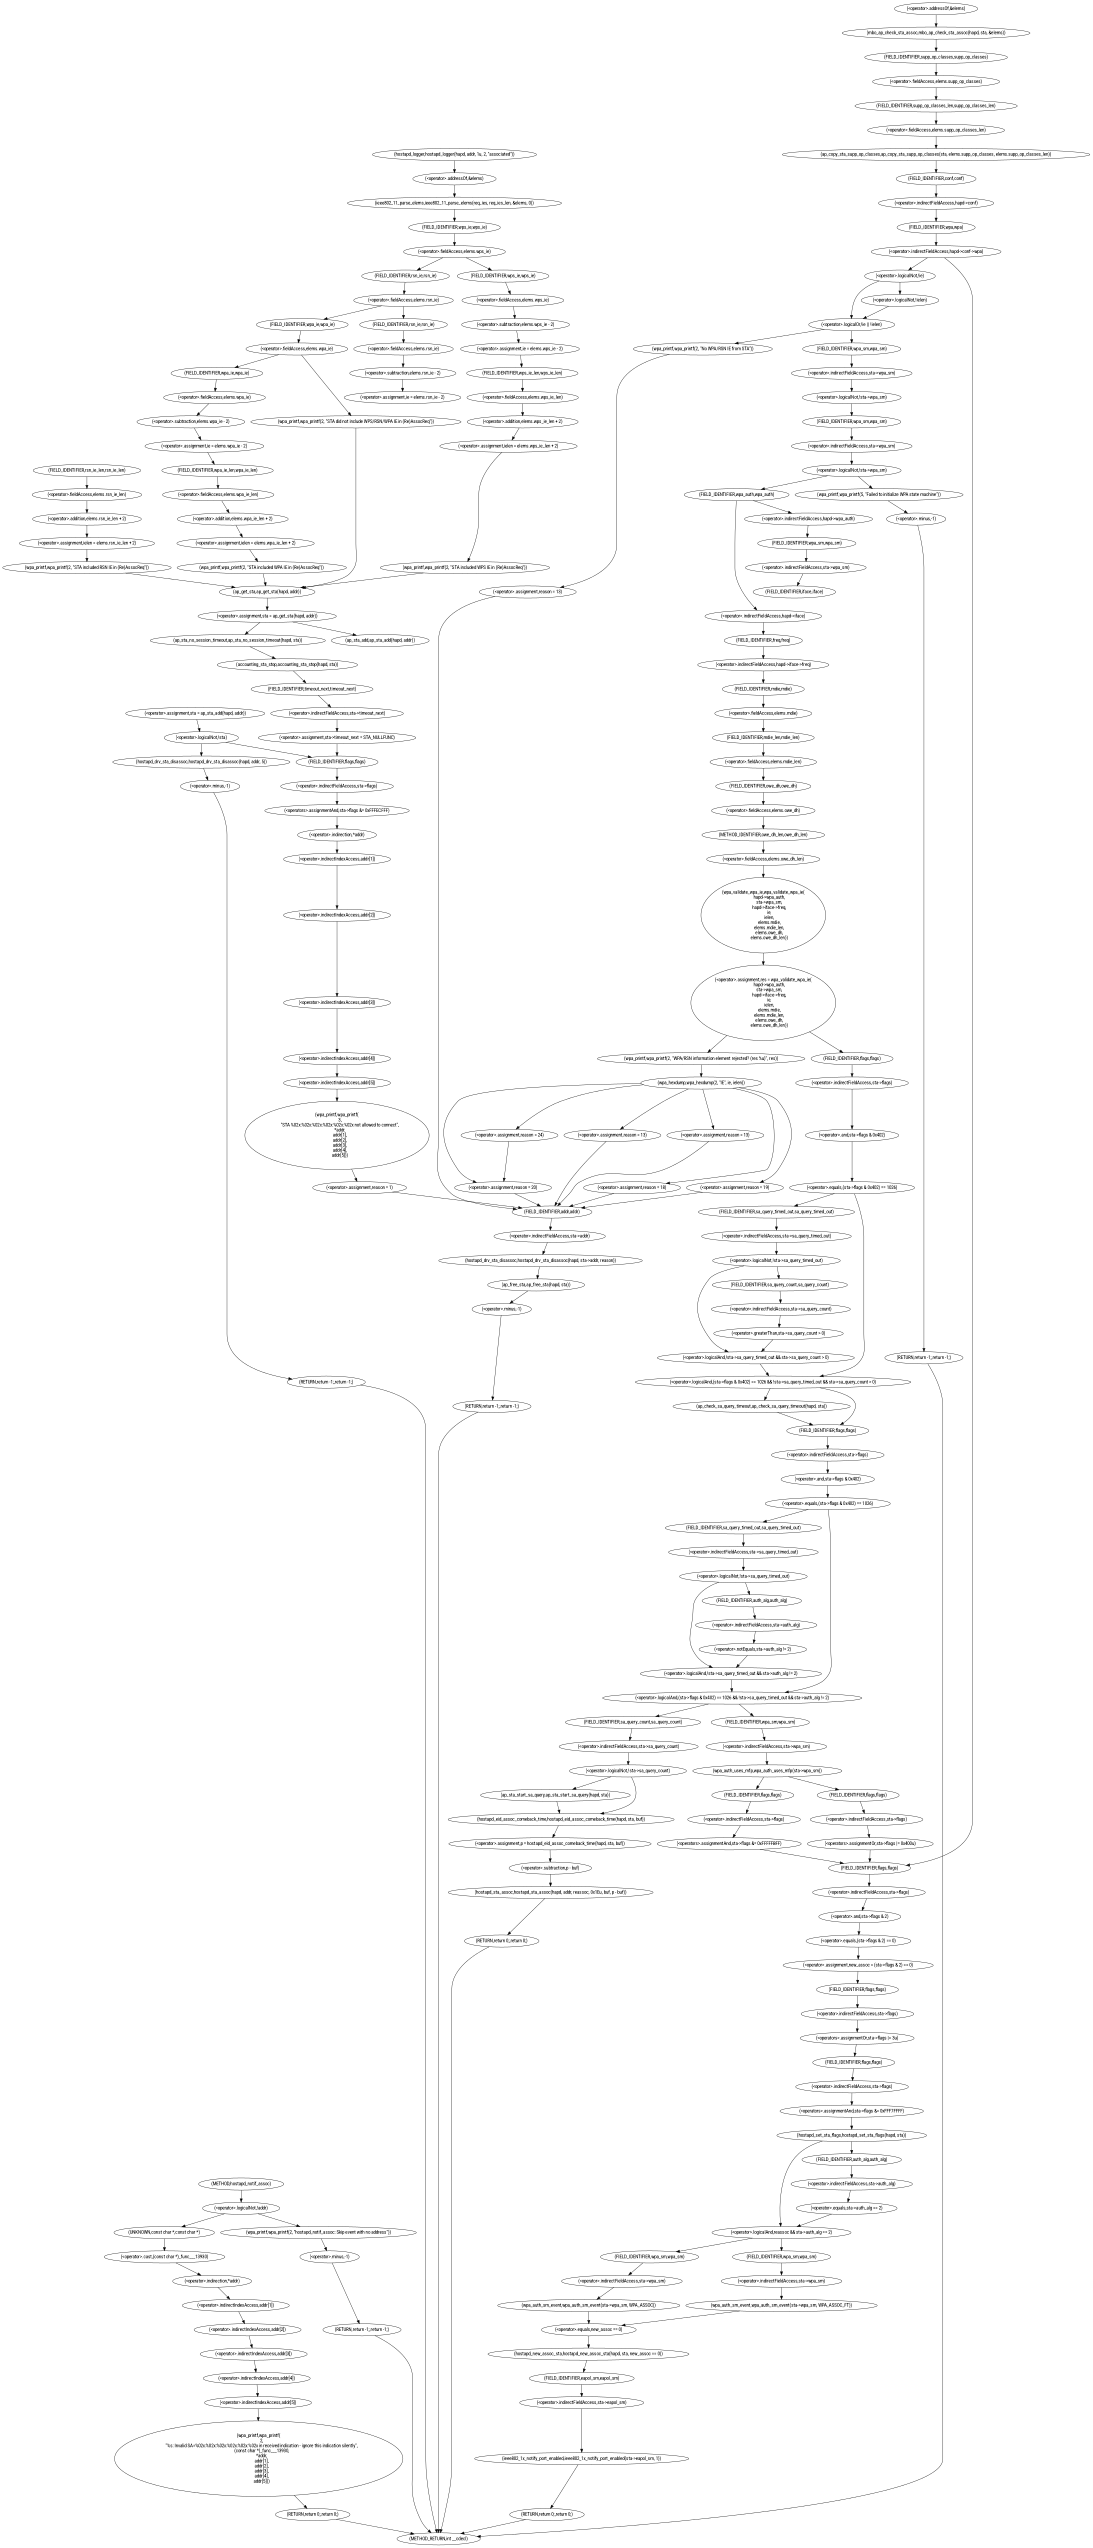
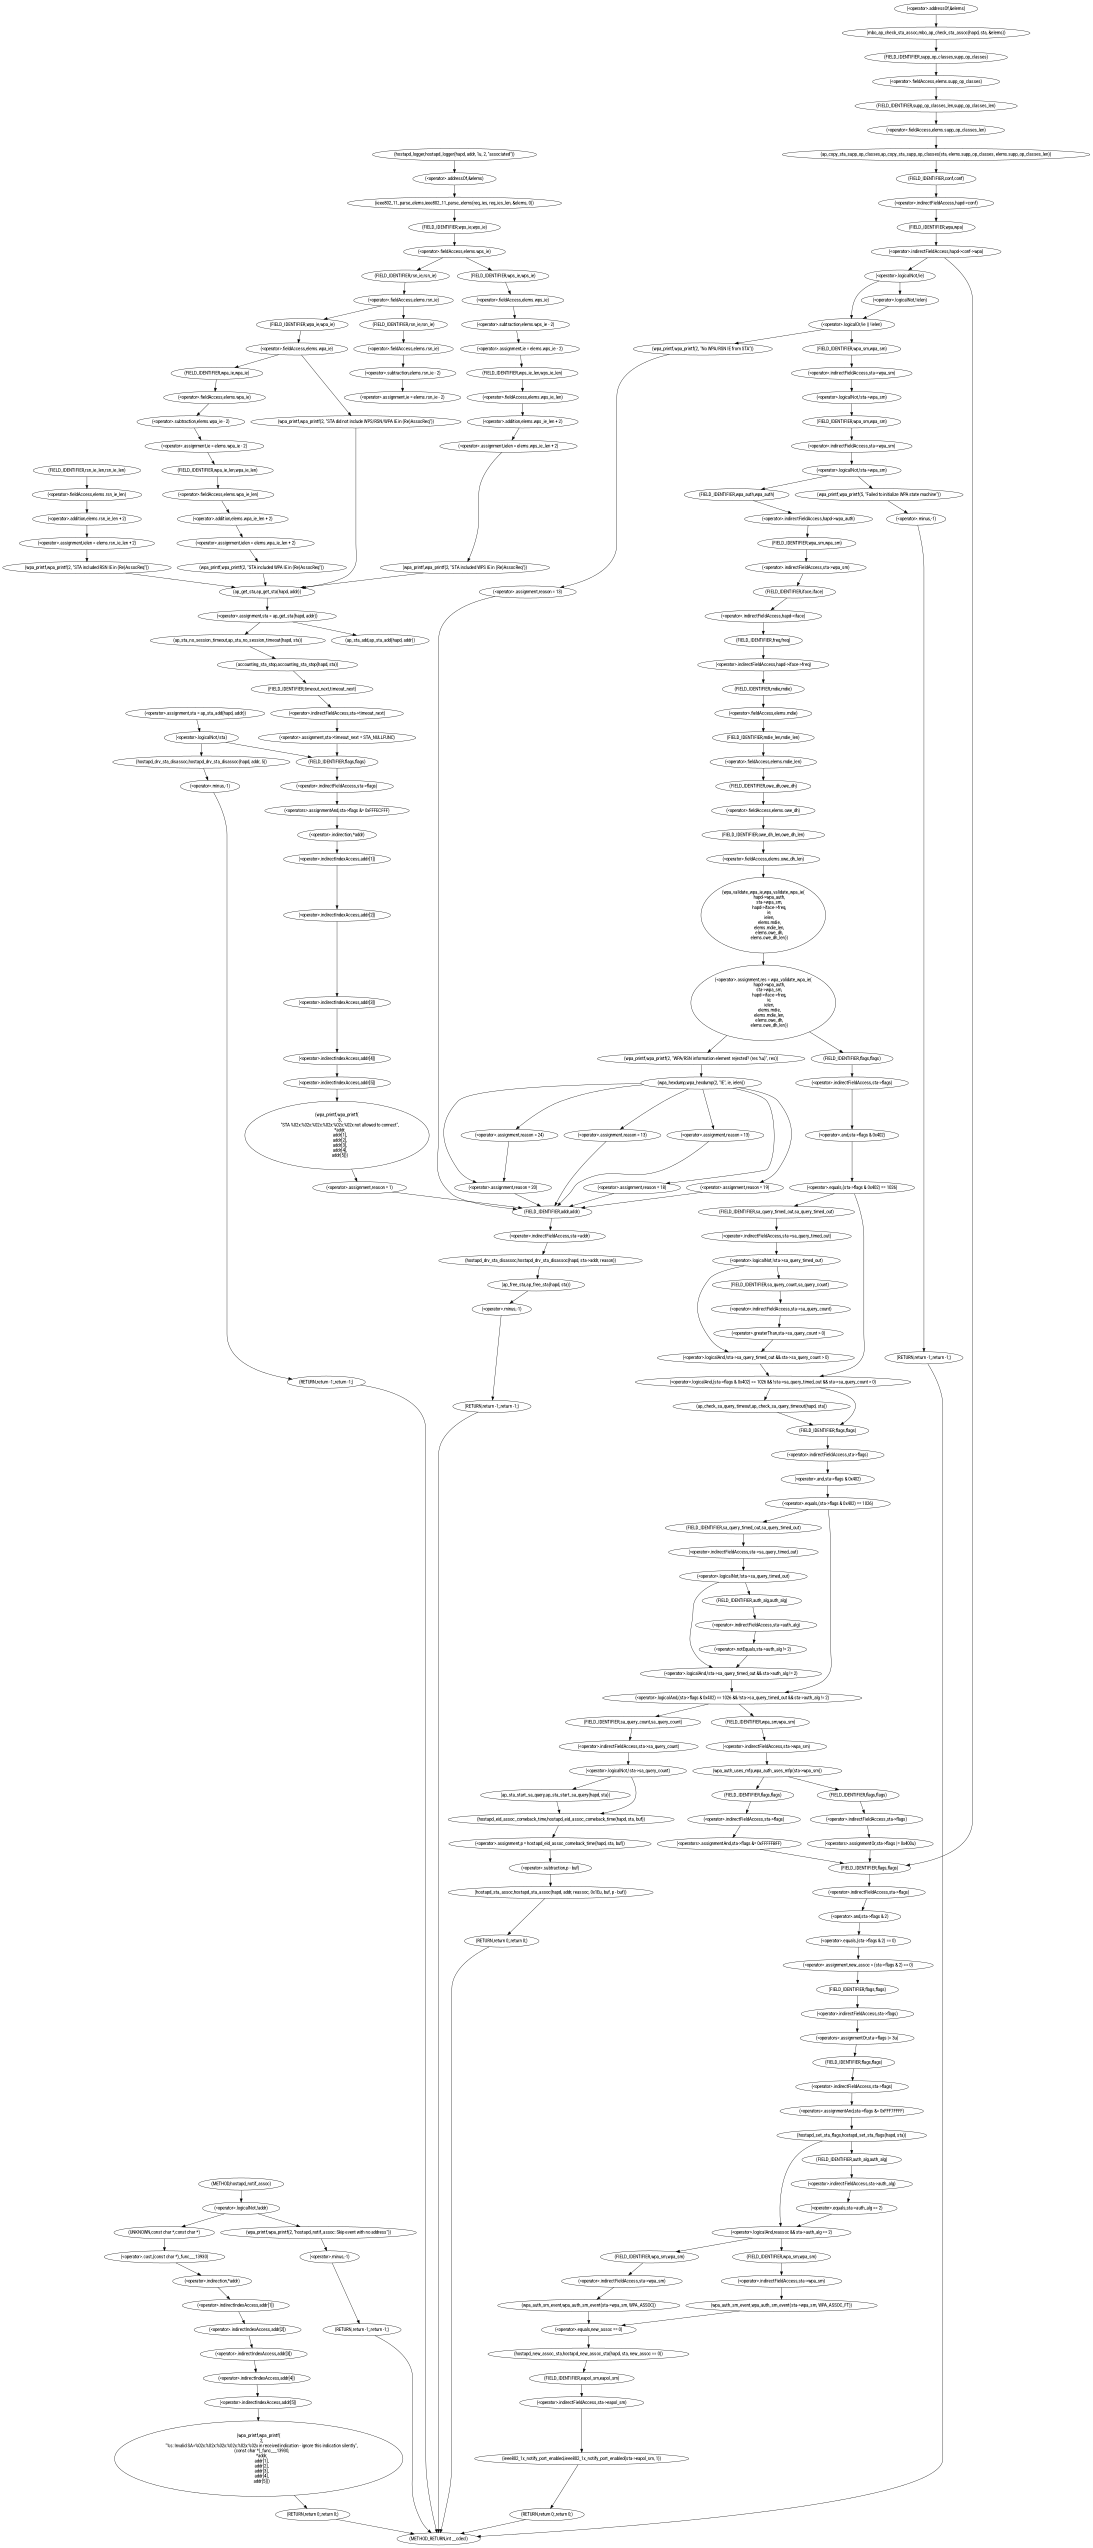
edge "(FIELD_IDENTIFIER,wpa_auth,wpa_auth)" -> "(<operator>.indirectFieldAccess,hapd->iface)": now "(FIELD_IDENTIFIER,iface,iface)" -> "(<operator>.indirectFieldAccess,hapd->iface)"
node "(METHOD_IDENTIFIER,owe_dh_len,owe_dh_len)": label "(METHOD_IDENTIFIER,owe_dh_len,owe_dh_len)" -> "(FIELD_IDENTIFIER,owe_dh_len,owe_dh_len)"
